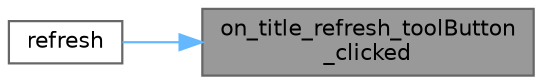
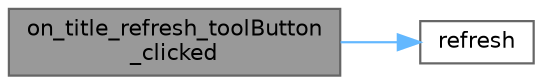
edge "refresh" -> "on_title_refresh_toolButton _clicked": reversed
